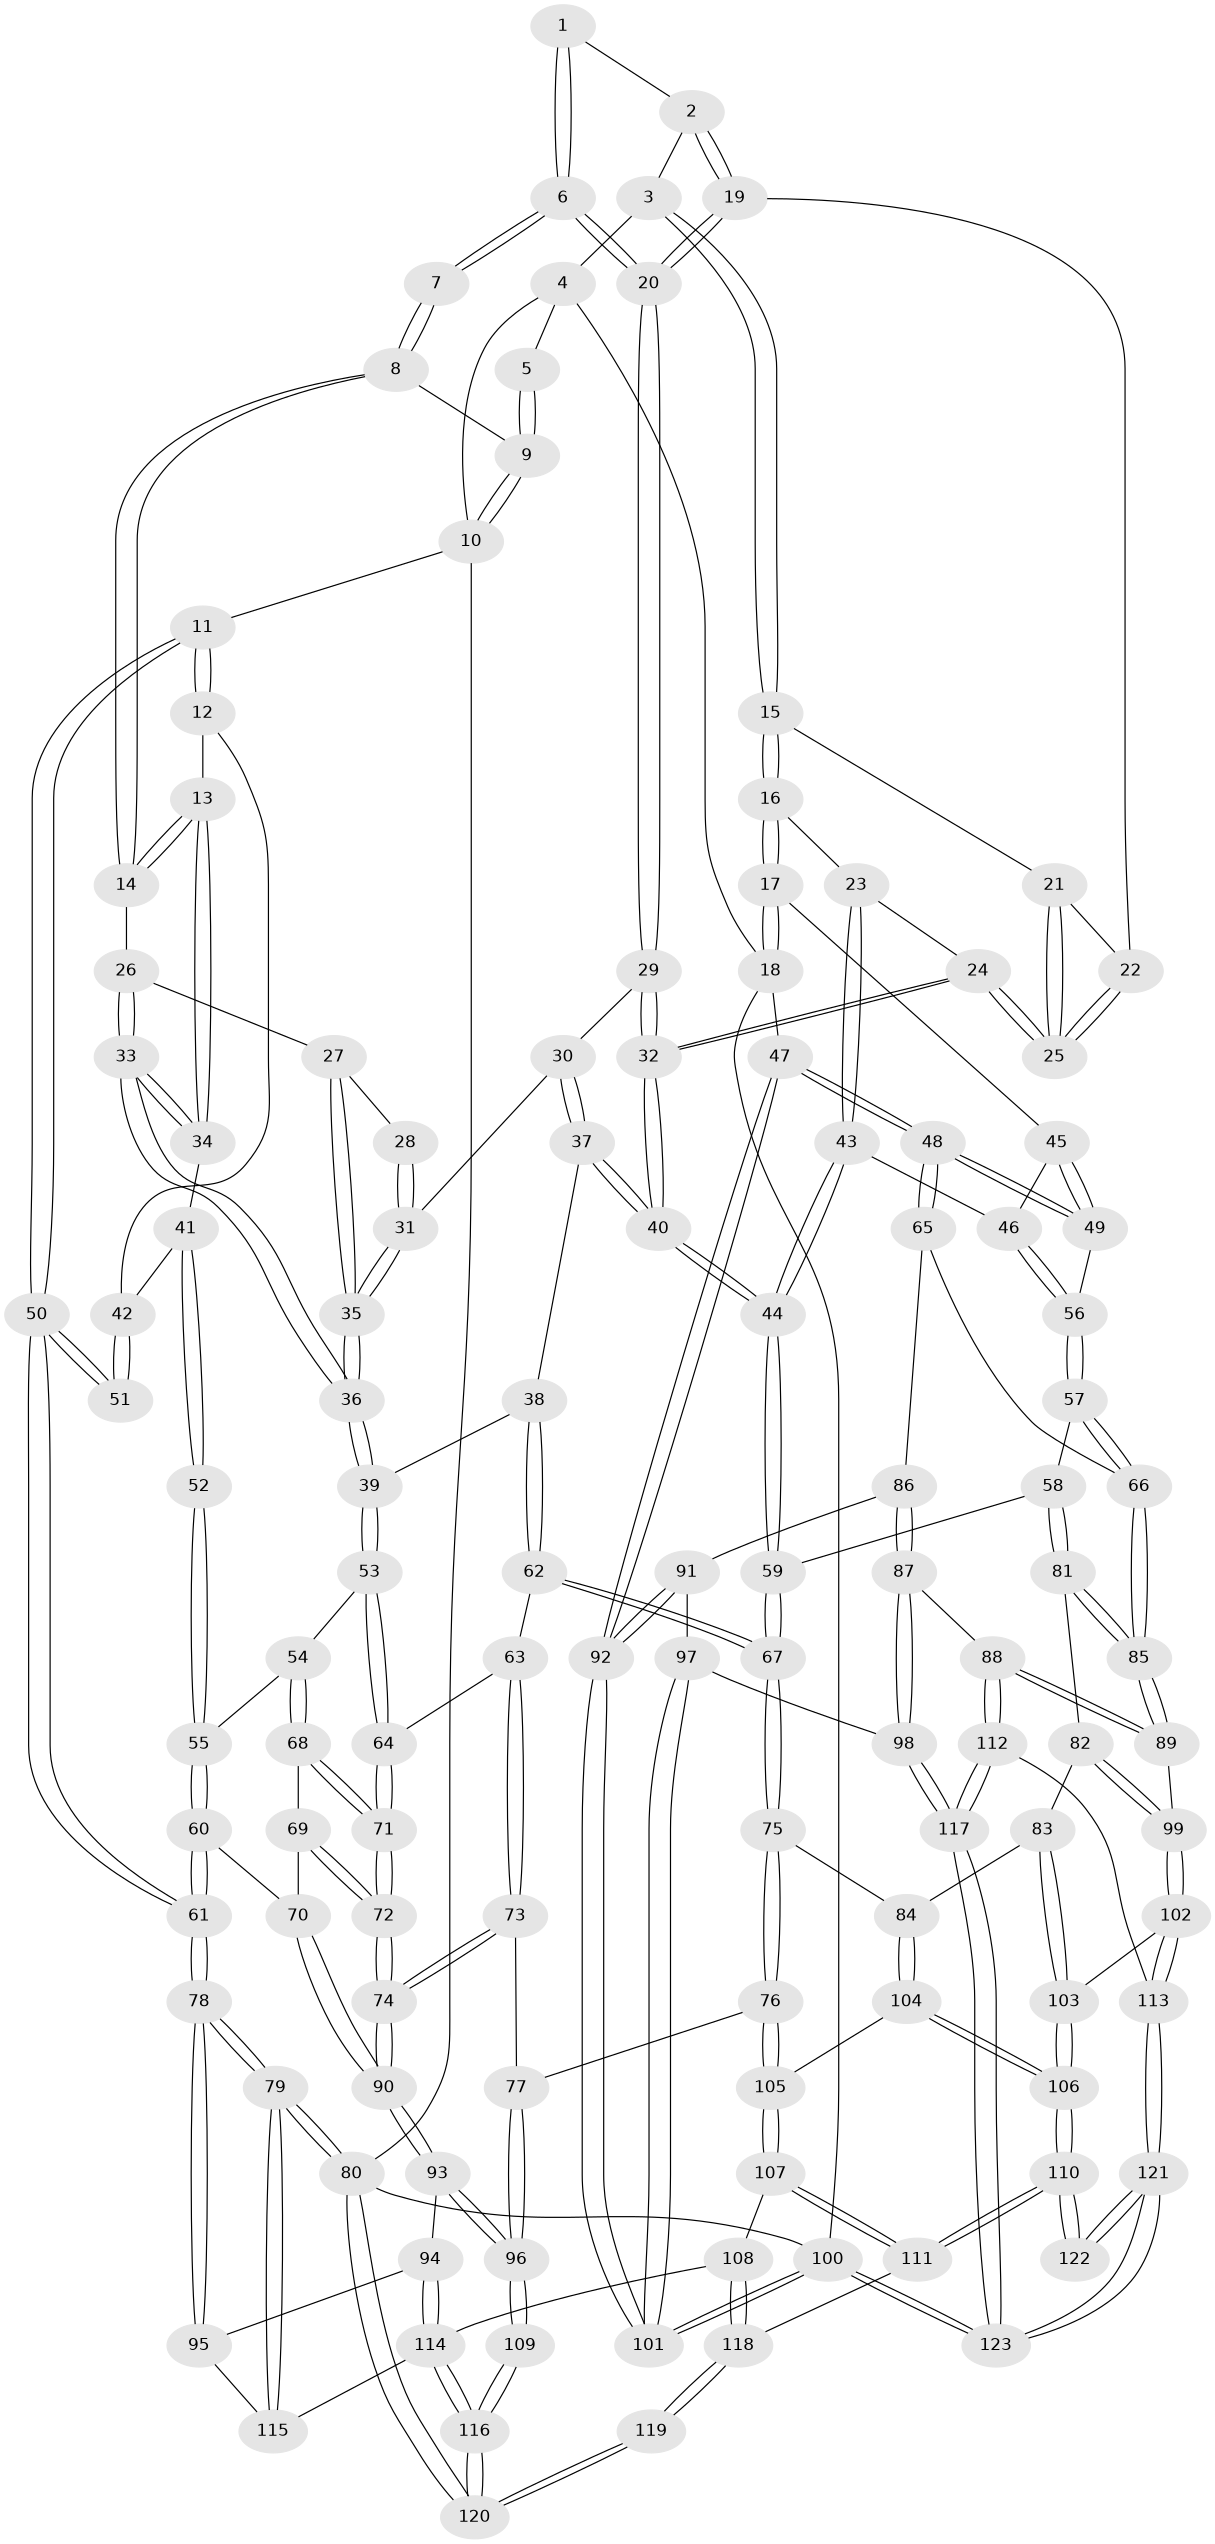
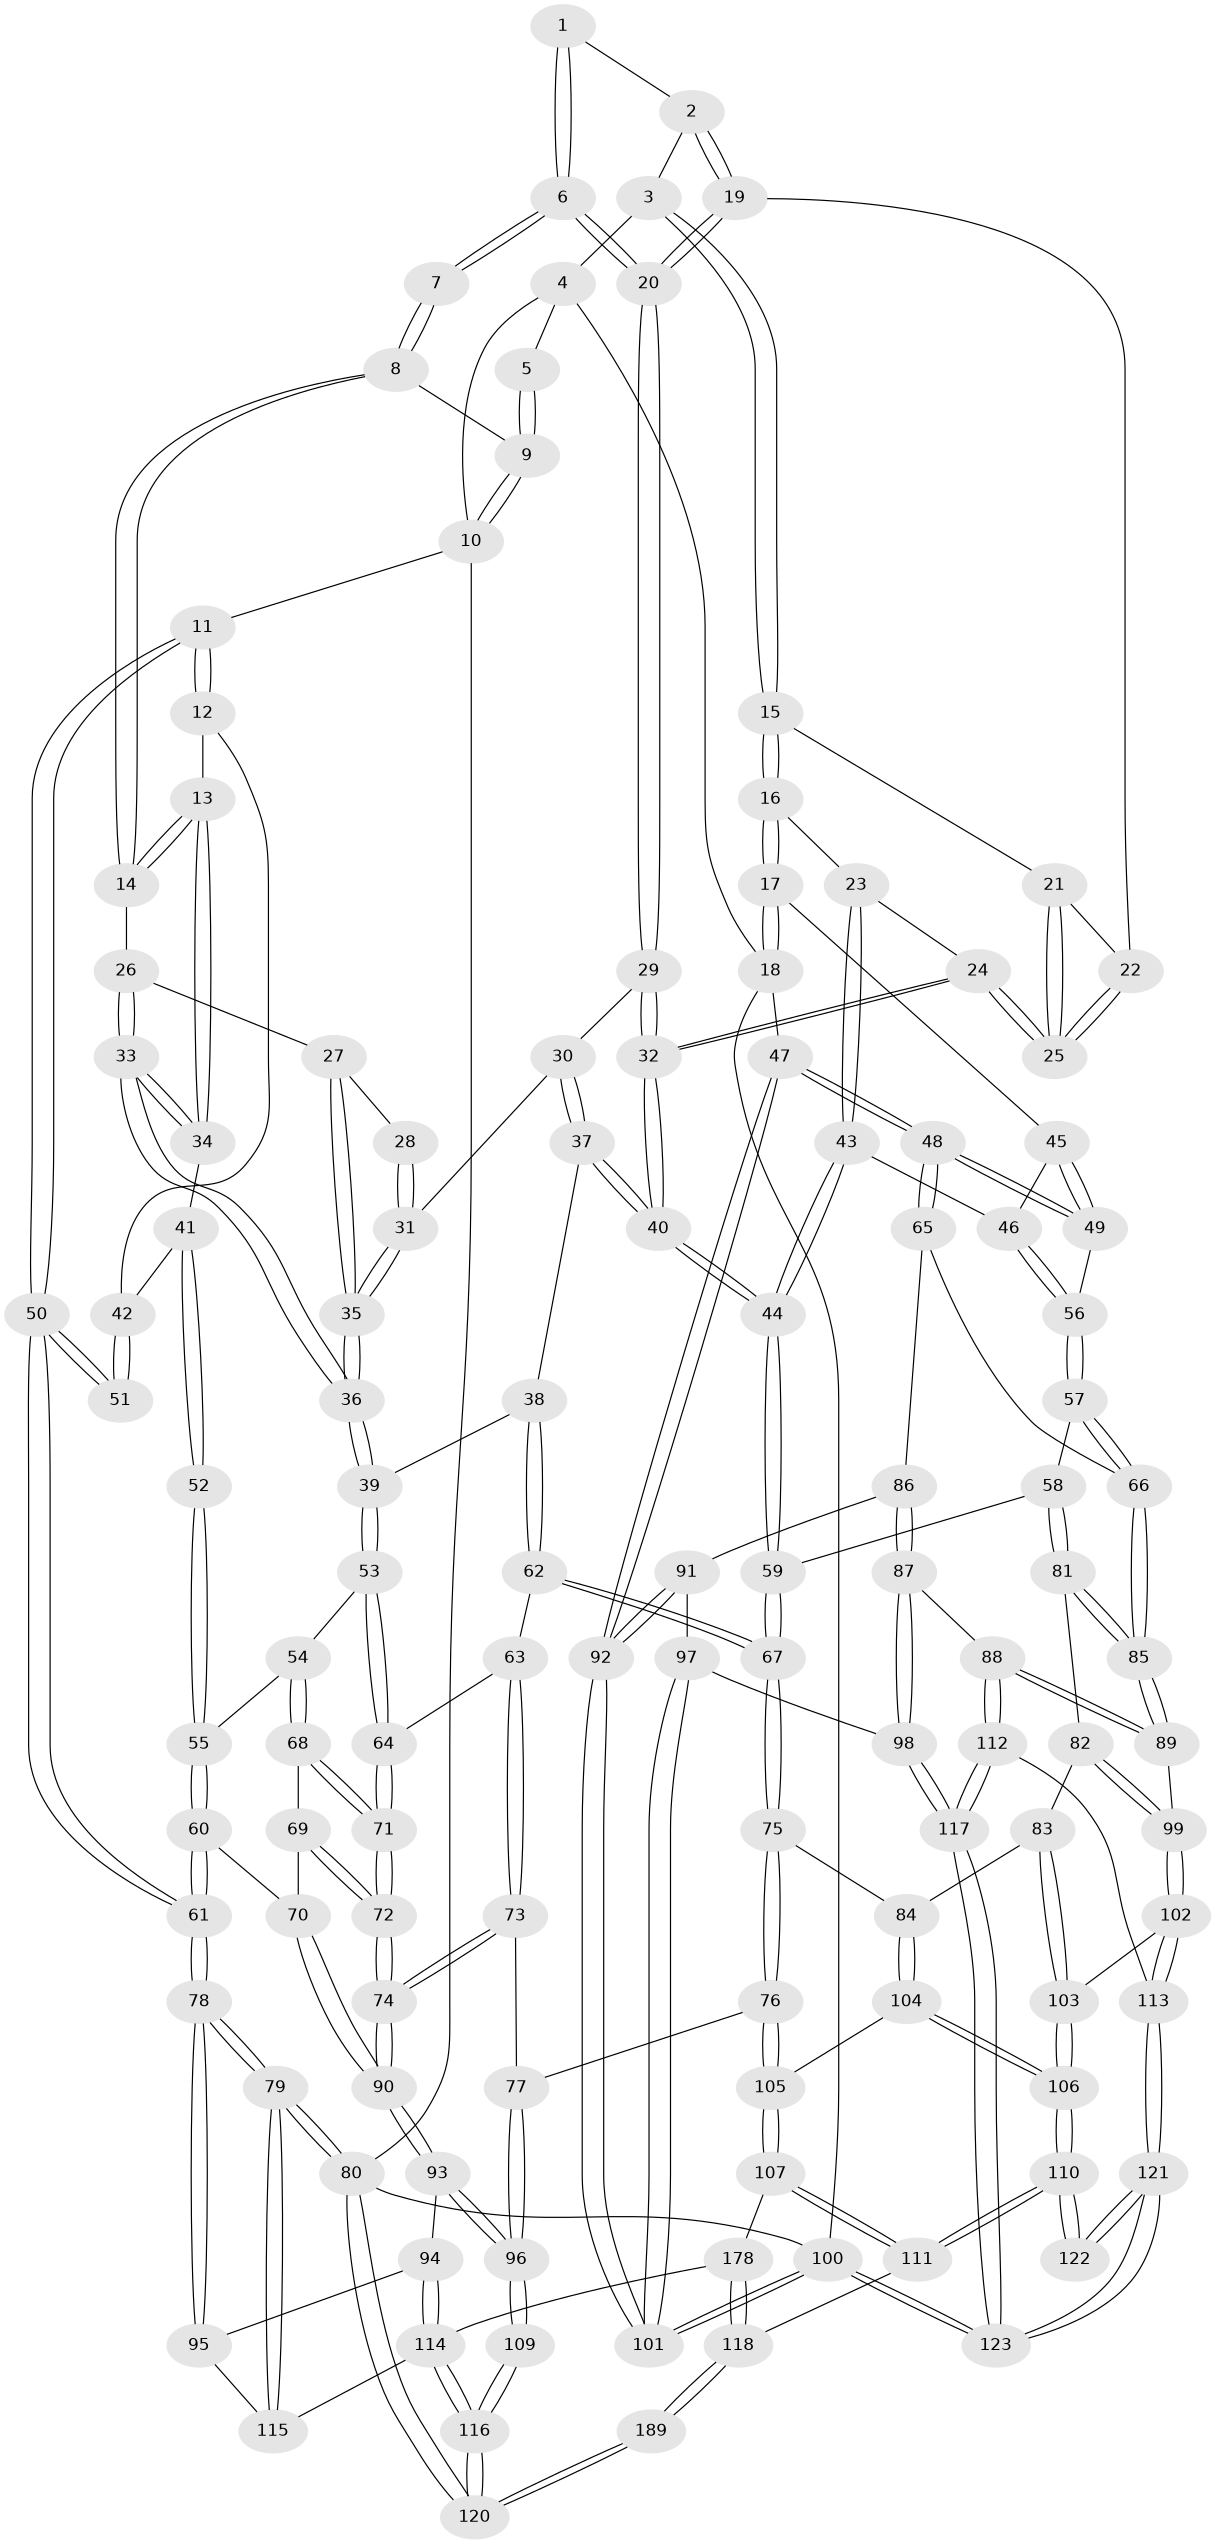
node "108": label "108" -> "178"
node "119": label "119" -> "189"
